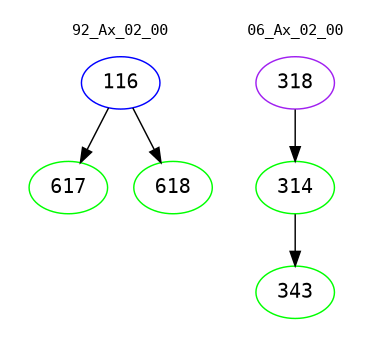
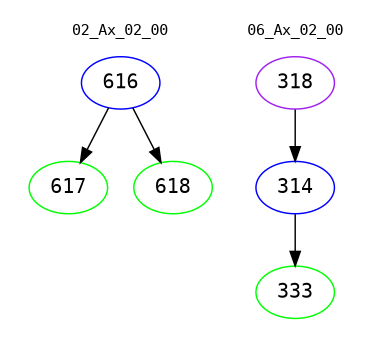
cluster "92_Ax_02_00": label "92_Ax_02_00" -> "02_Ax_02_00"
node "116": label "116" -> "616"
node "314": color green -> blue
node "343": label "343" -> "333"
